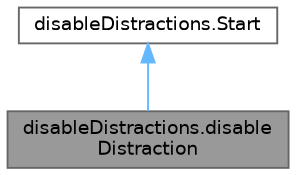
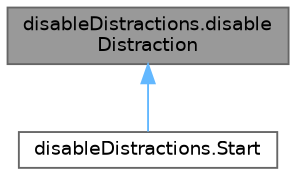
edge "disableDistractions.disable Distraction" -> "disableDistractions.Start": reversed
